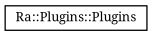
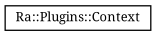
node "Ra::Plugins::Plugins": label "Ra::Plugins::Plugins" -> "Ra::Plugins::Context"
